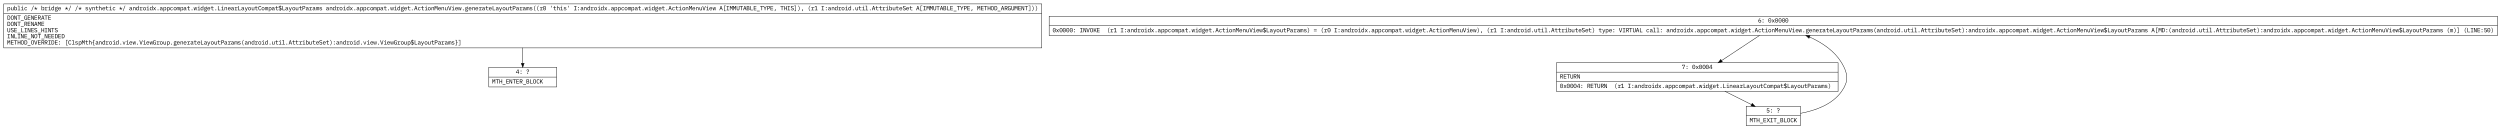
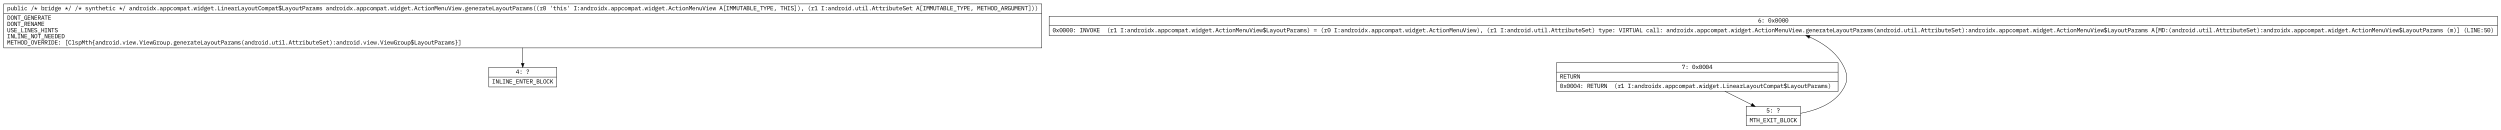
edge "6: 0x0000" -> "7: 0x0004": removed
node "4: ?": text "MTH_ENTER_BLOCK" -> "INLINE_ENTER_BLOCK"
